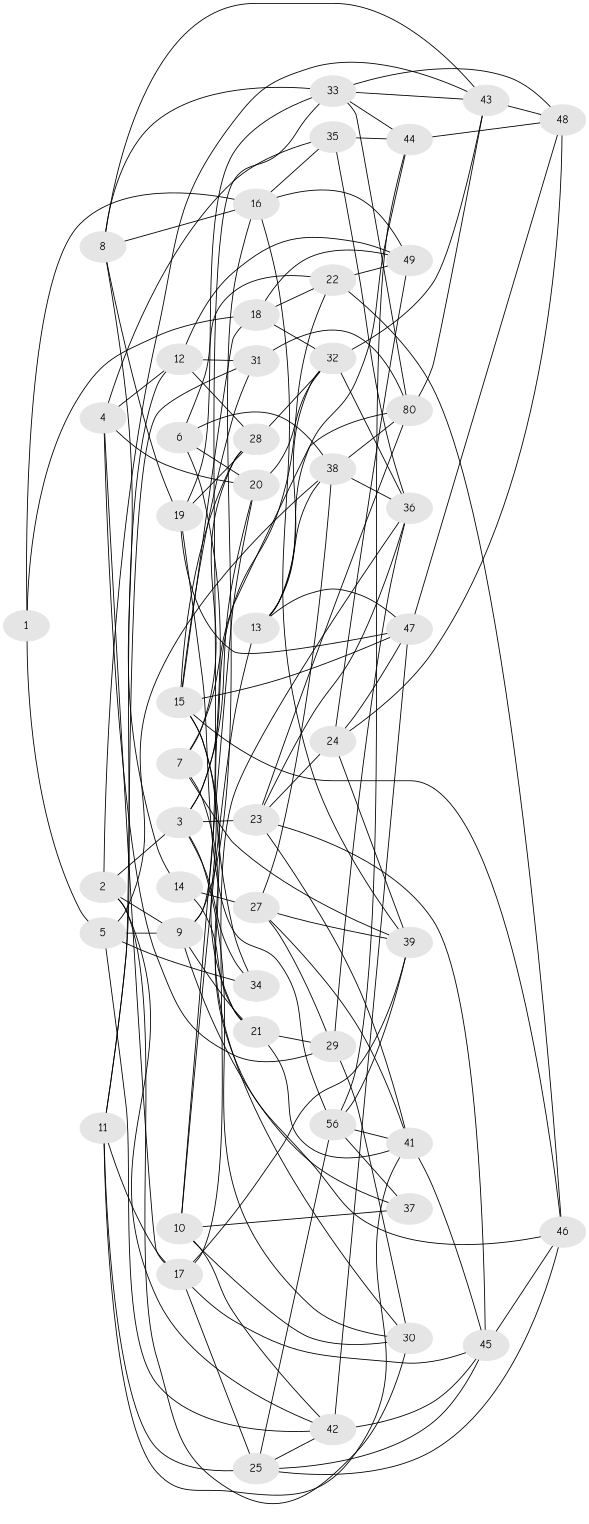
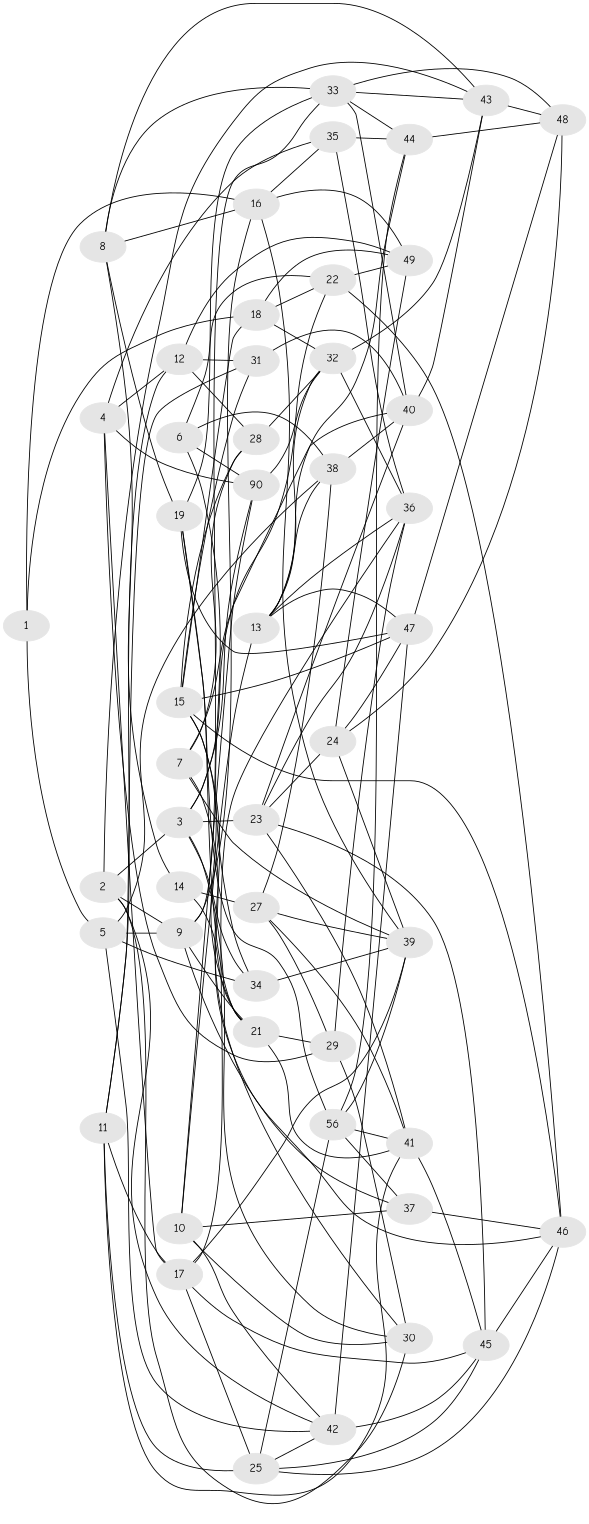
node "80": label "80" -> "40"
edge "28" -- "19": now "21" -- "19"
node "20": label "20" -> "90"
edge "38" -- "36": now "13" -- "36"
edge "39" -- "34": added
edge "37" -- "46": added
